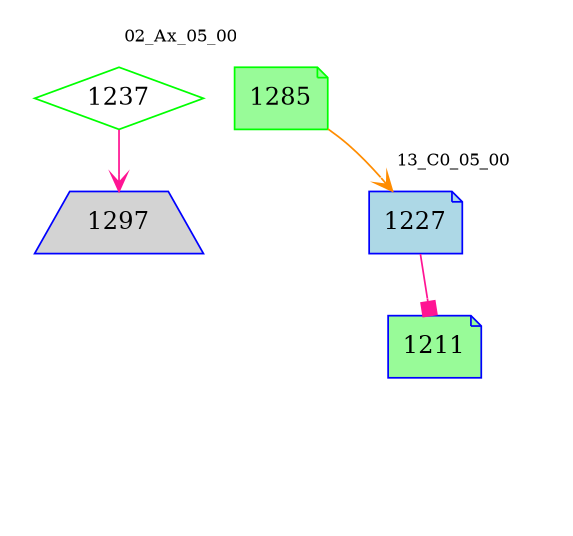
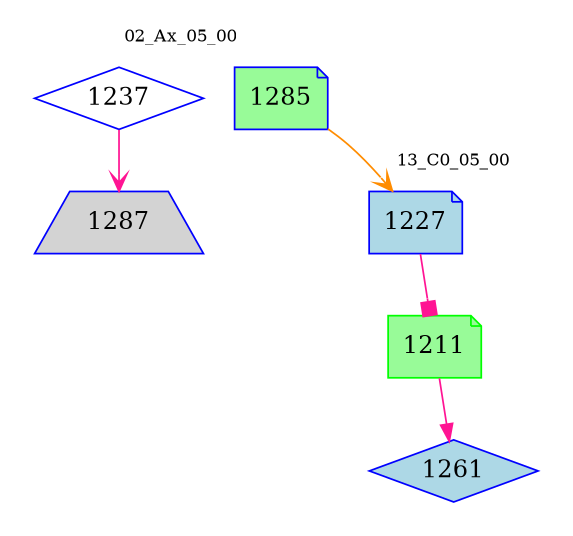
node "1237": color green -> blue
node "1285": color green -> blue
node "1297": label "1297" -> "1287"
node "1211": color blue -> green
node "1261": added
